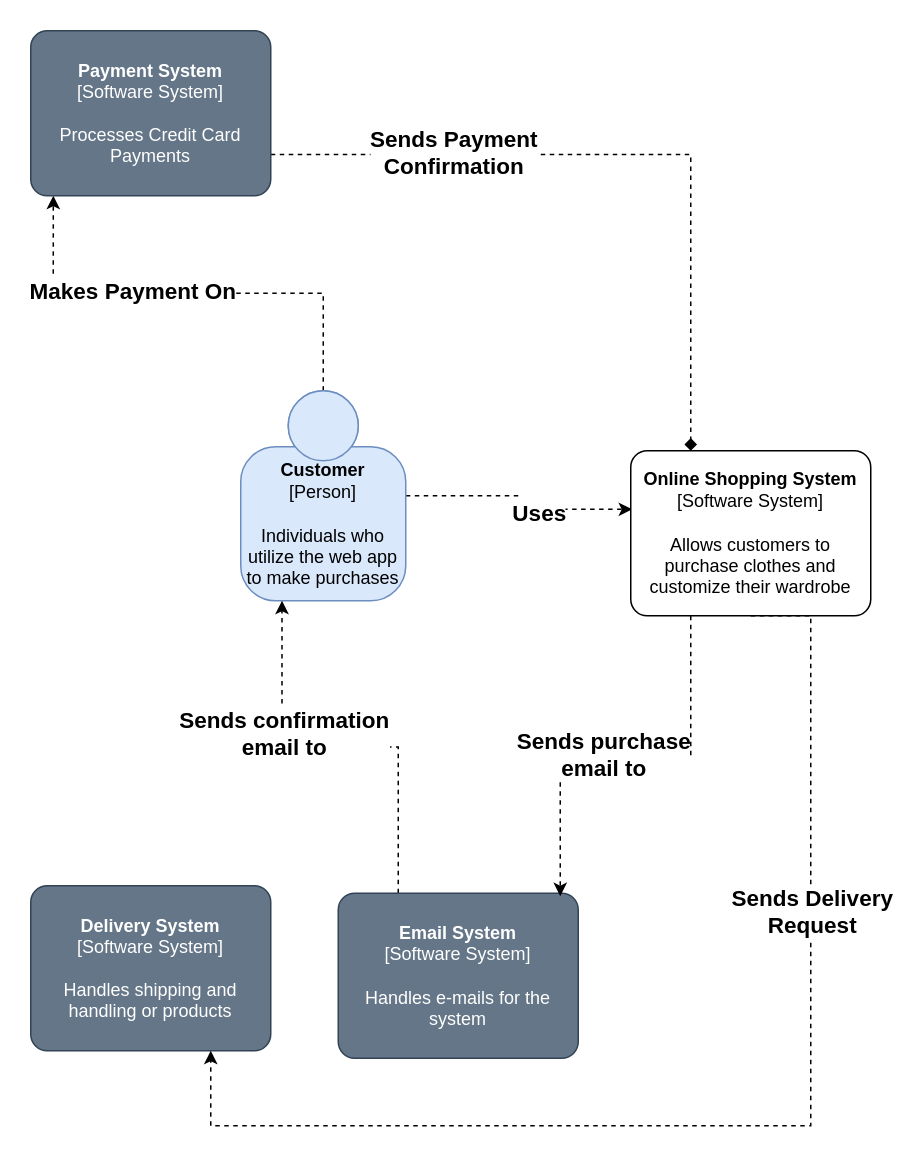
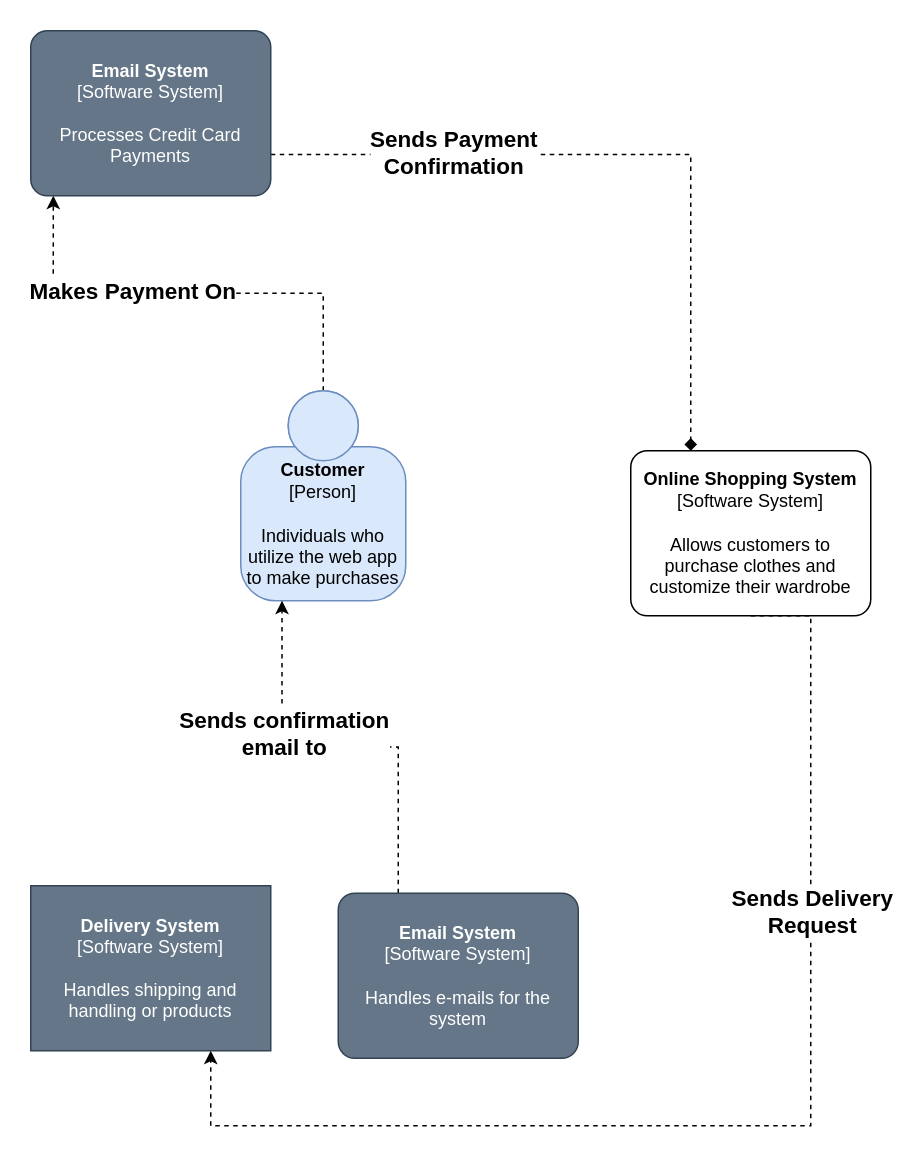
node "Payment System [Software System] Processes Credit Card Payments": label "Payment System [Software System] Processes Credit Card Payments" -> "Email System [Software System] Processes Credit Card Payments"
edge "Customer [Person] Individuals who utilize the web app to make purchases" -> "Online Shopping System [Software System] Allows customers to purchase clothes and customize their wardrobe": removed, label "Uses"
edge "Online Shopping System [Software System] Allows customers to purchase clothes and customize their wardrobe" -> "Email System [Software System] Handles e-mails for the system": removed, label "Sends purchase email to"
node "Delivery System [Software System] Handles shipping and handling or products": shape rounded rectangle -> rectangle
